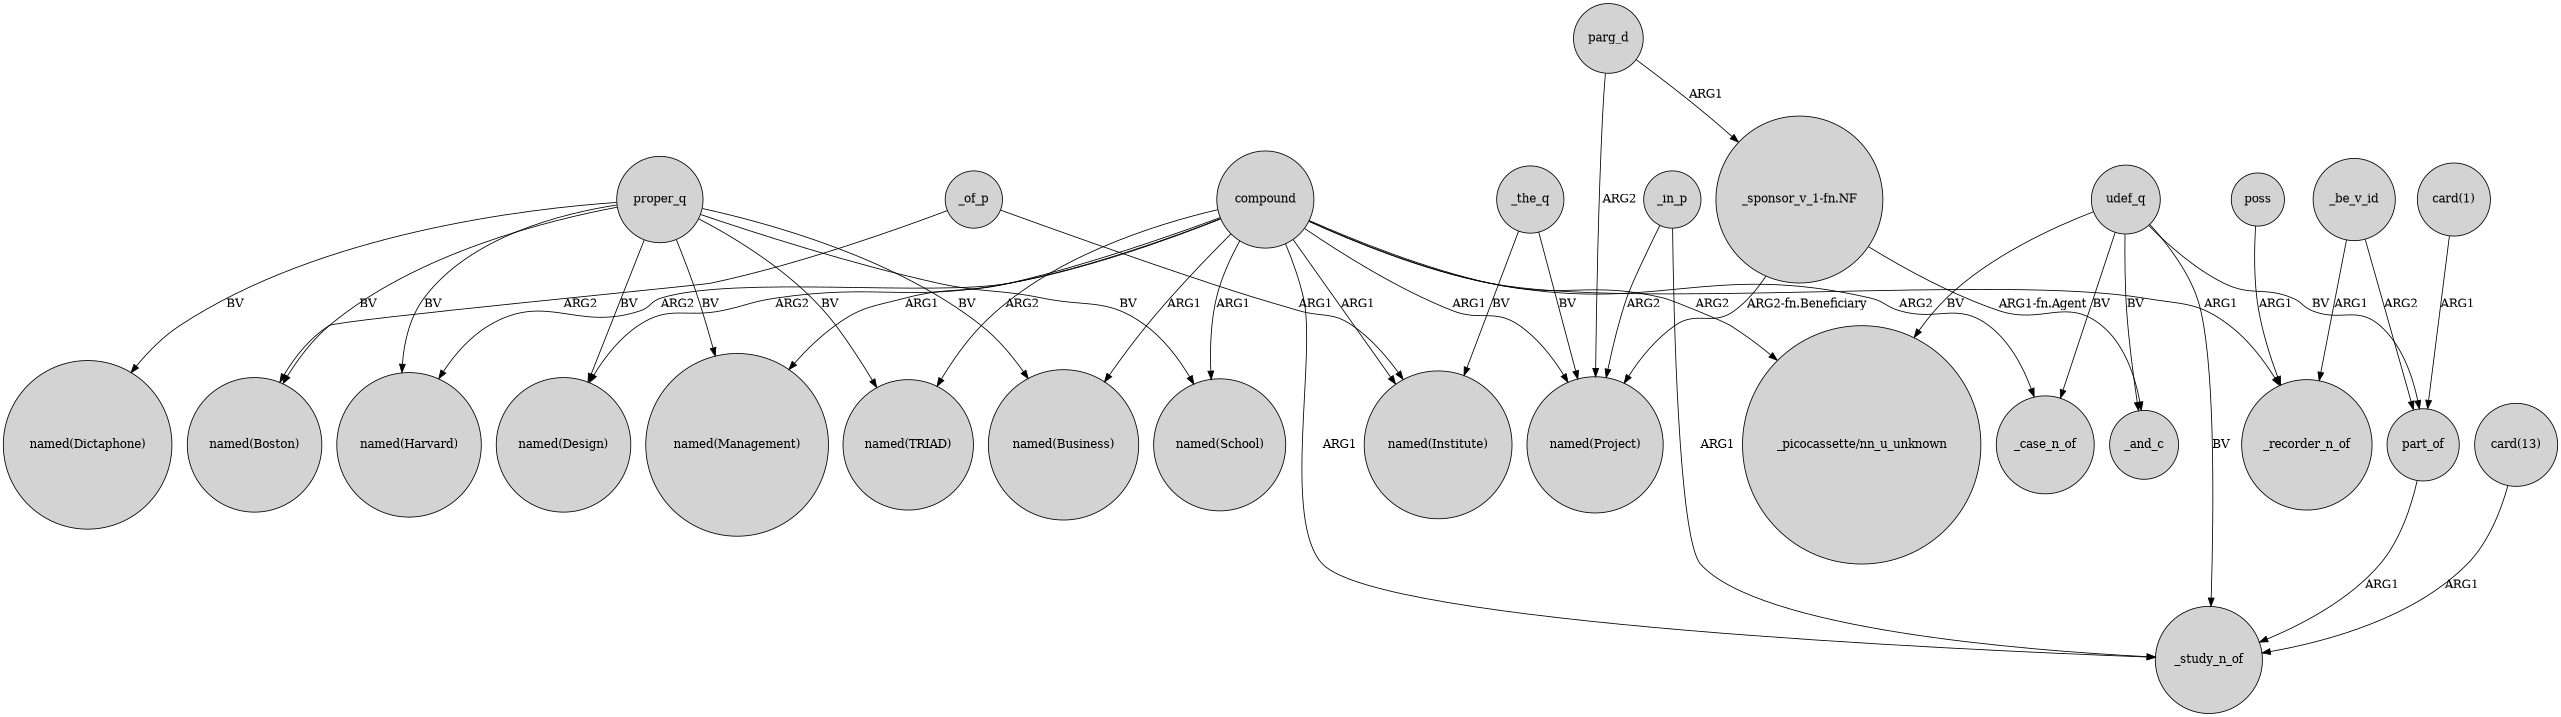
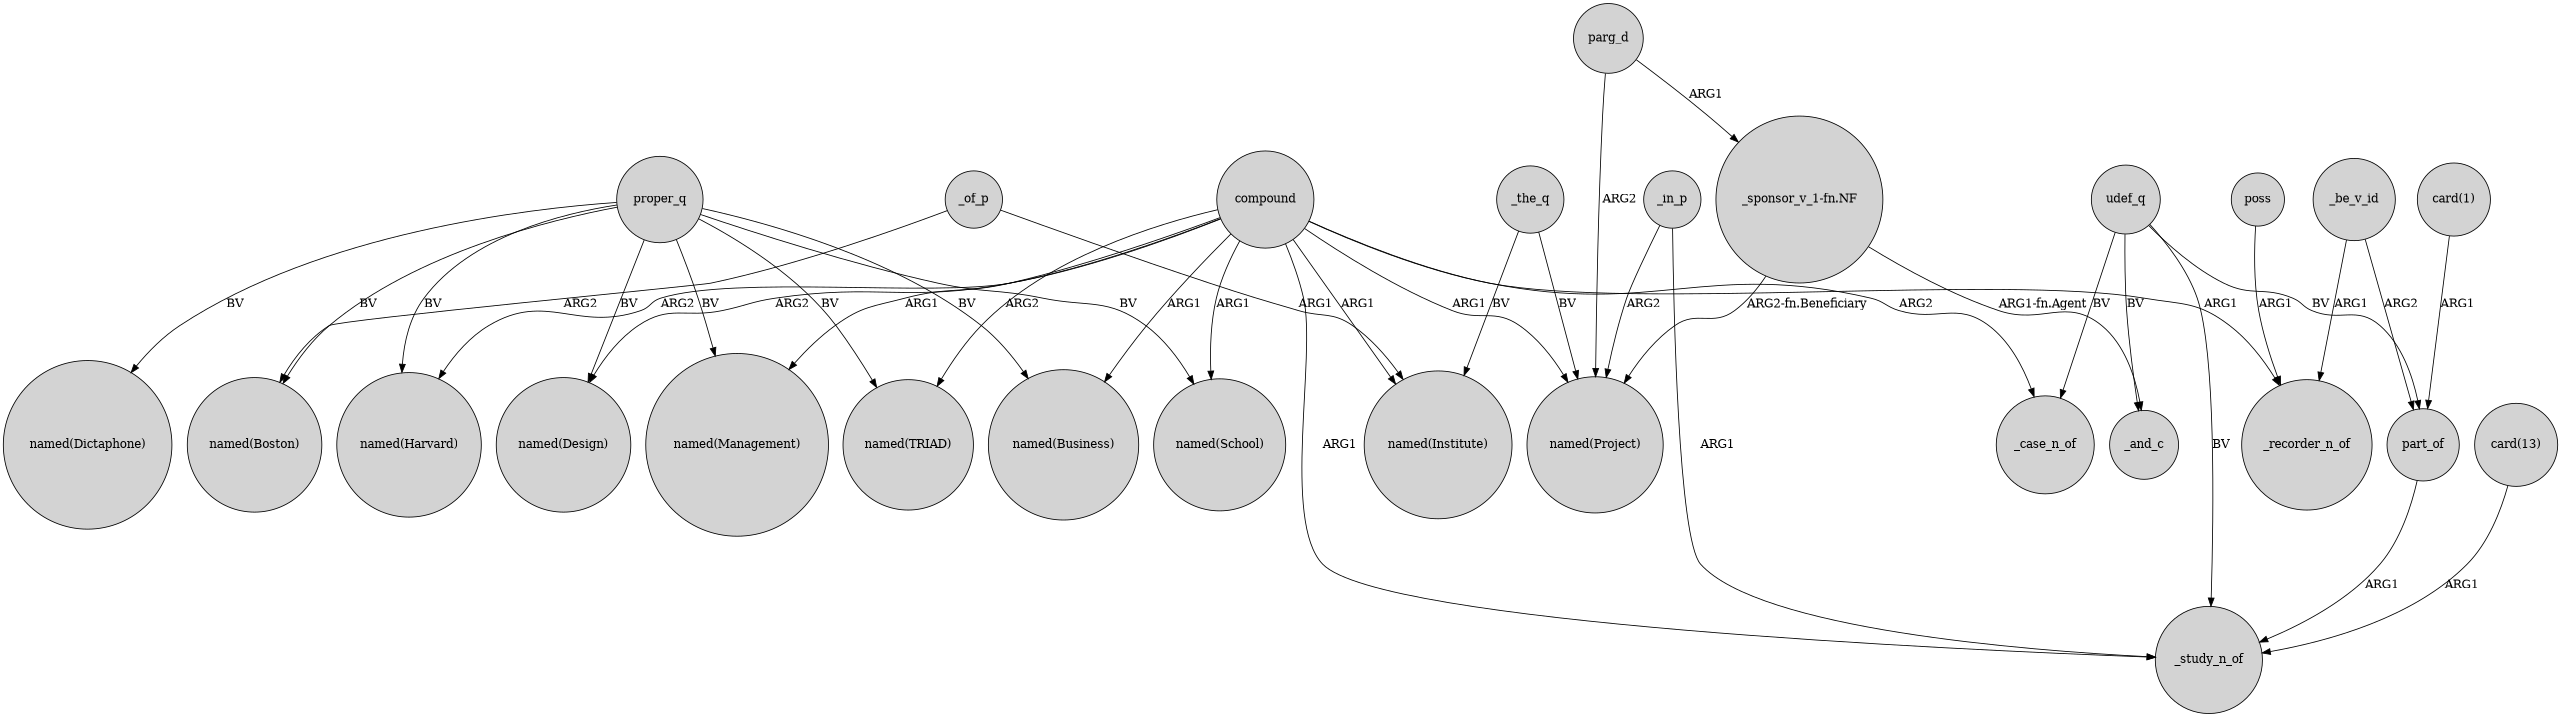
node "_picocassette/nn_u_unknown": removed
